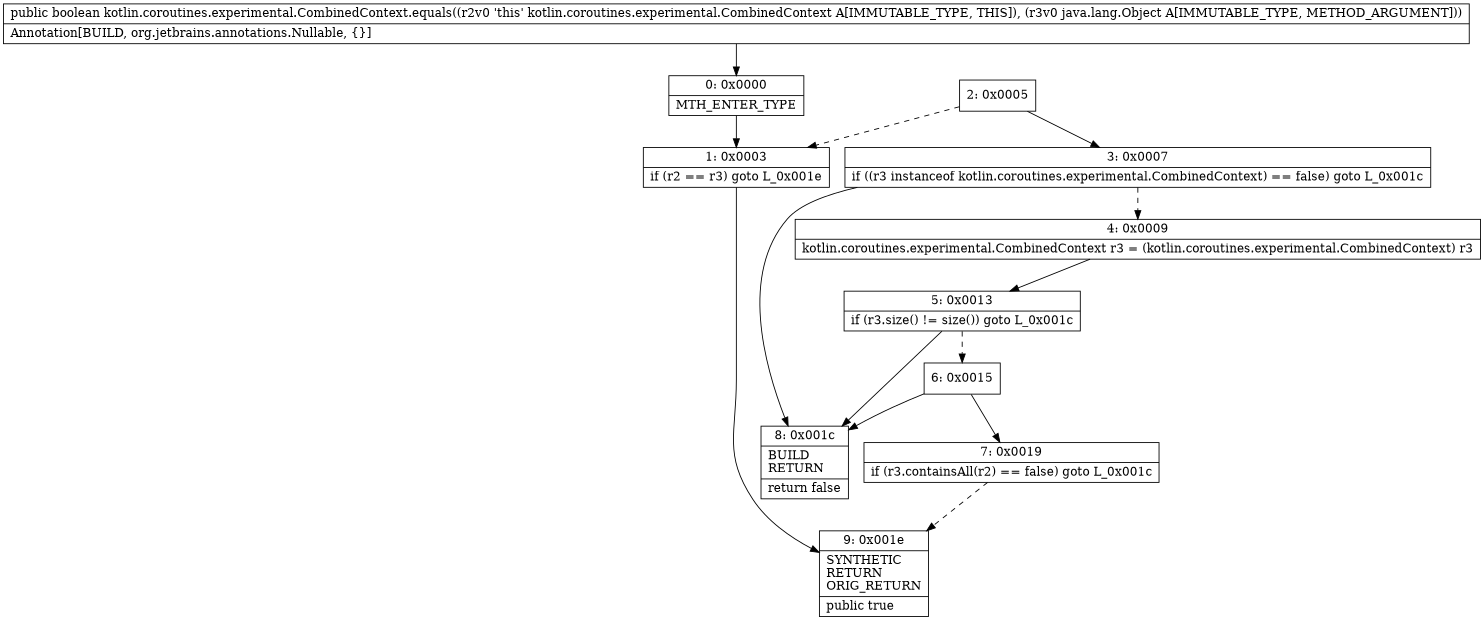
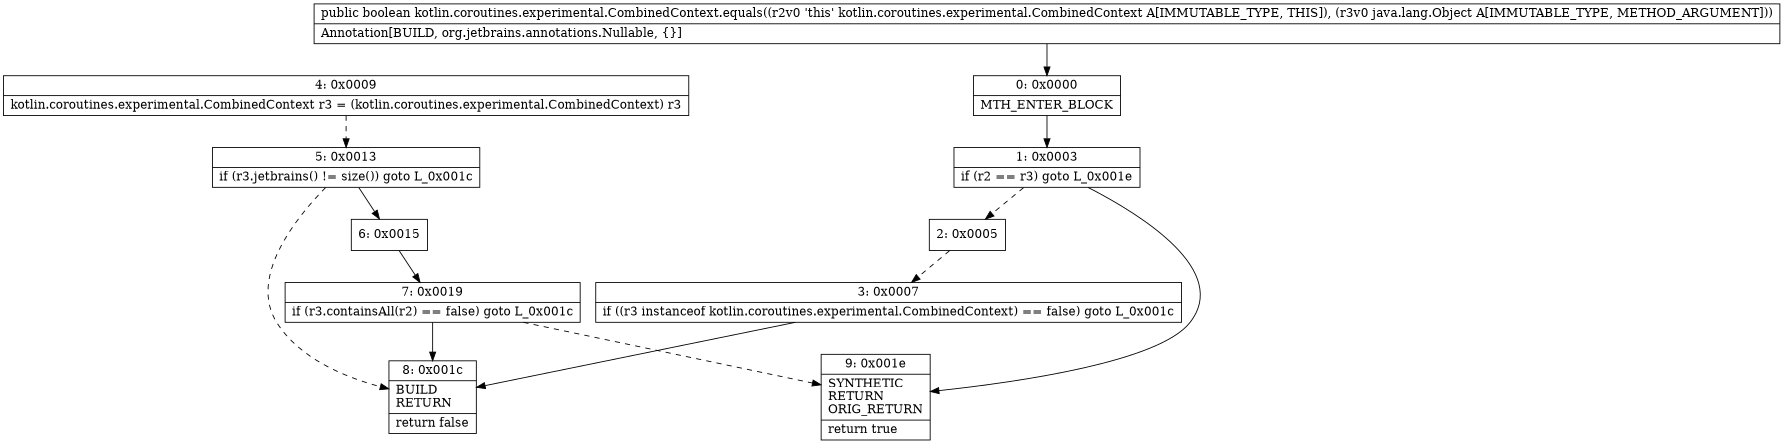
node "0: 0x0000": text "MTH_ENTER_TYPE" -> "MTH_ENTER_BLOCK"
edge "2: 0x0005" -> "1: 0x0003": reversed
edge "2: 0x0005" -> "3: 0x0007": style solid -> dashed
edge "3: 0x0007" -> "4: 0x0009": removed
edge "4: 0x0009" -> "5: 0x0013": style solid -> dashed
node "5: 0x0013": text "if (r3.size() != size()) goto L_0x001c" -> "if (r3.jetbrains() != size()) goto L_0x001c"
edge "5: 0x0013" -> "6: 0x0015": style dashed -> solid
edge "5: 0x0013" -> "8: 0x001c": style solid -> dashed
edge "6: 0x0015" -> "8: 0x001c": now "7: 0x0019" -> "8: 0x001c"
node "9: 0x001e": text "public true" -> "return true"
